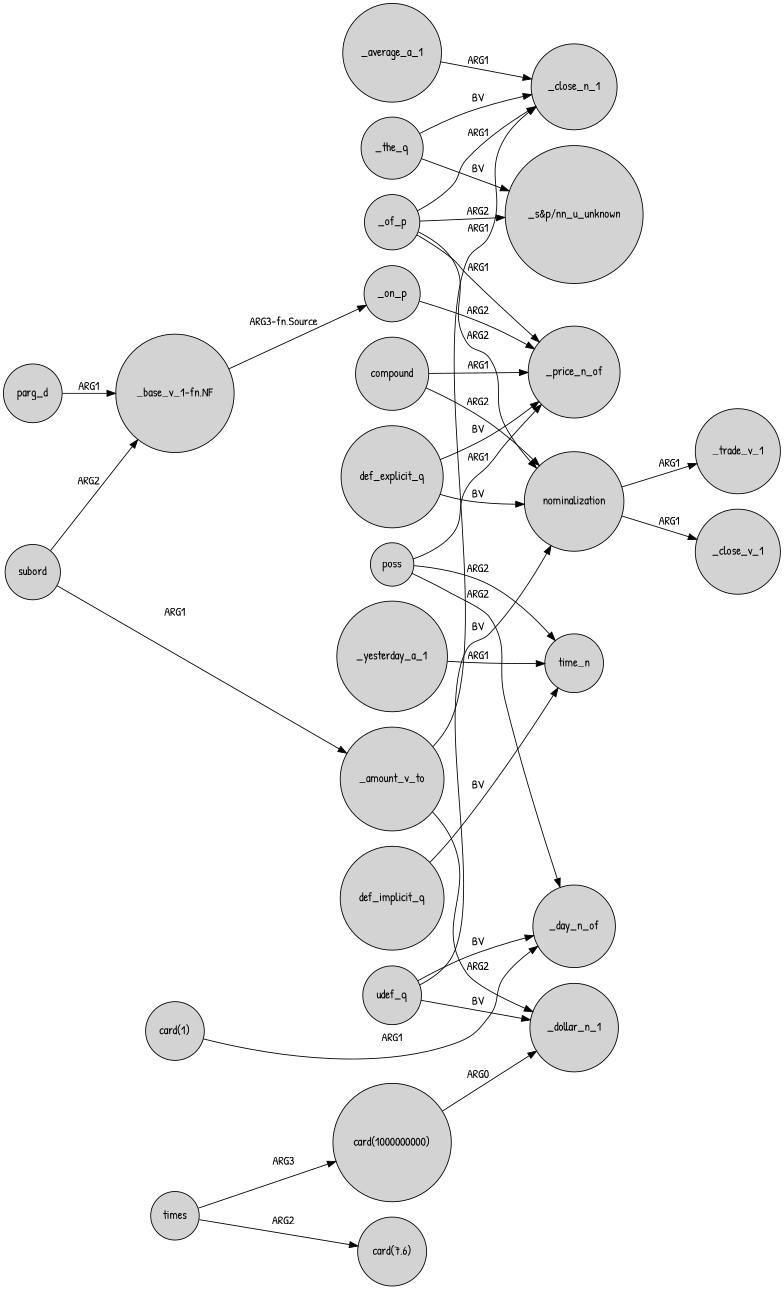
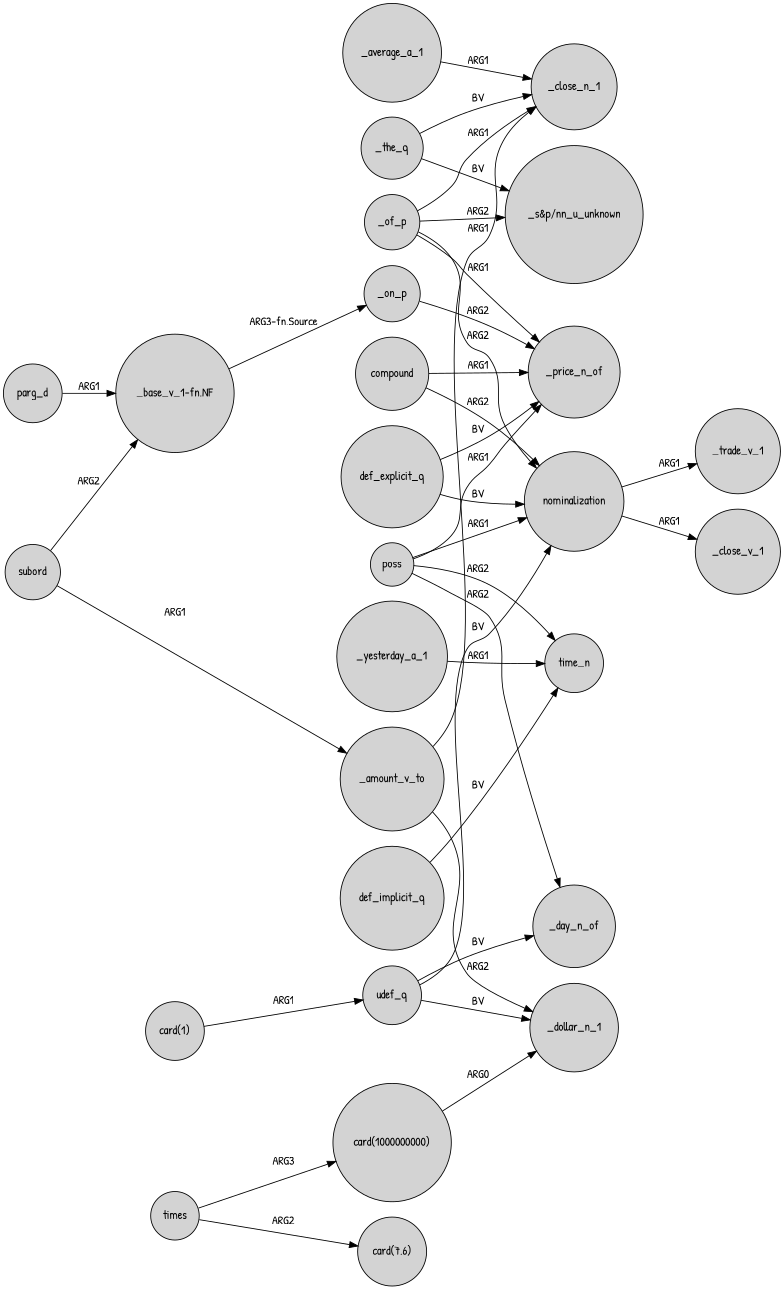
edge "poss" -> "nominalization": added, label "ARG1"
edge "card(1)" -> "_day_n_of": now "card(1)" -> "udef_q"
